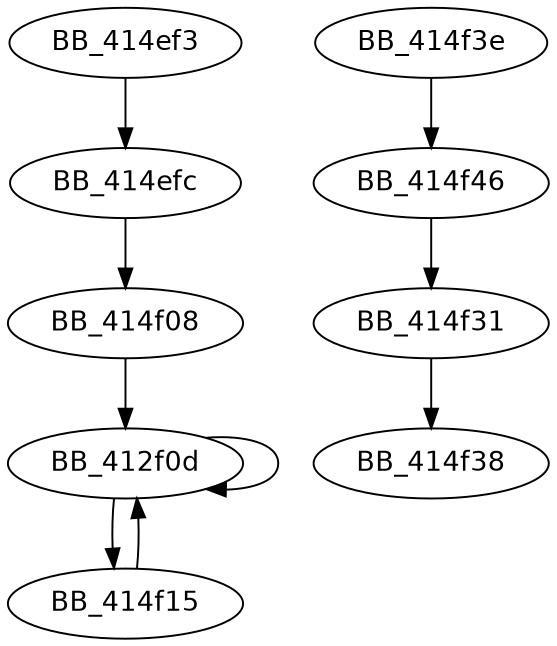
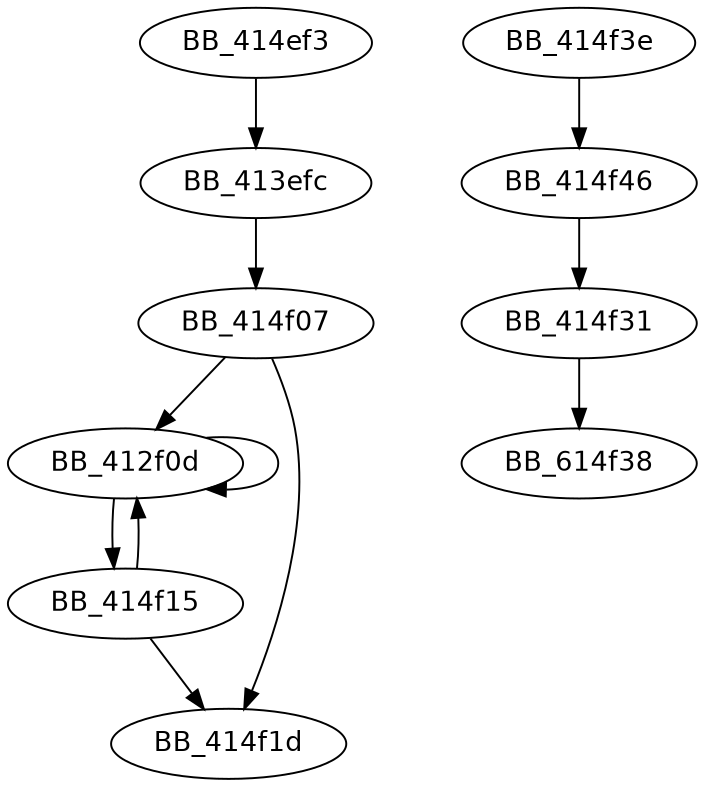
node "BB_414efc": label "BB_414efc" -> "BB_413efc"
node "BB_414f08": label "BB_414f08" -> "BB_414f07"
node "BB_414f38": label "BB_414f38" -> "BB_614f38"
node "BB_414f1d": added
